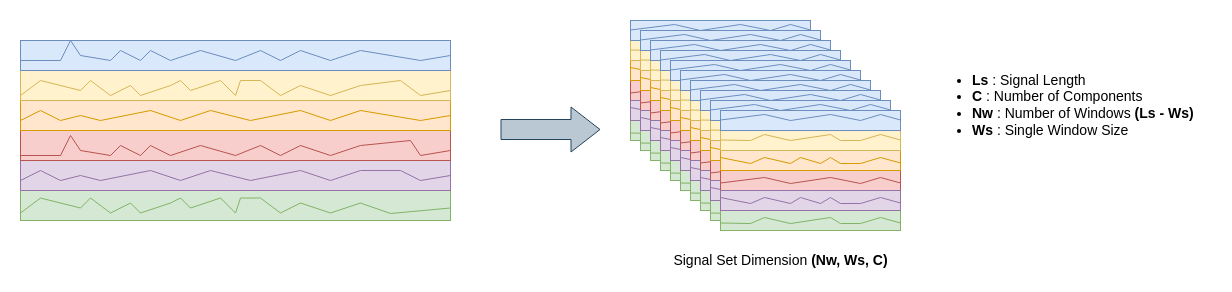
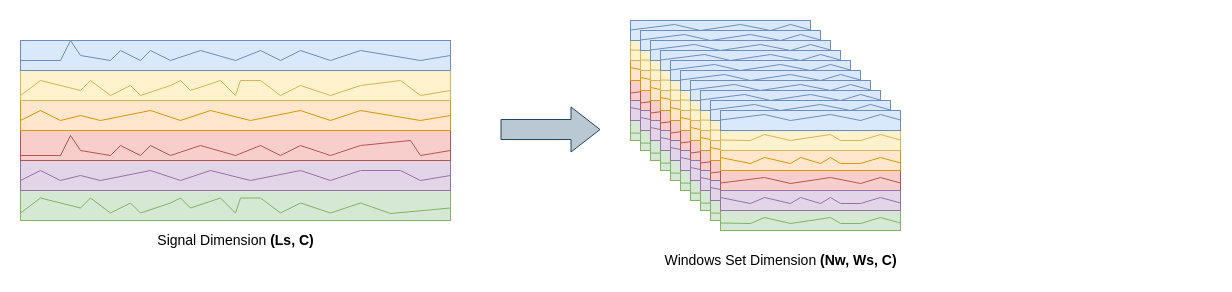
node "Ls : Signal Length C : Number of Components Nw : Number of Windows (Ls - Ws) Ws : Single Window Size": removed
node "Signal Dimension (Ls, C)": added
node "Signal Set Dimension (Nw, Ws, C)": label "Signal Set Dimension (Nw, Ws, C)" -> "Windows Set Dimension (Nw, Ws, C)"
